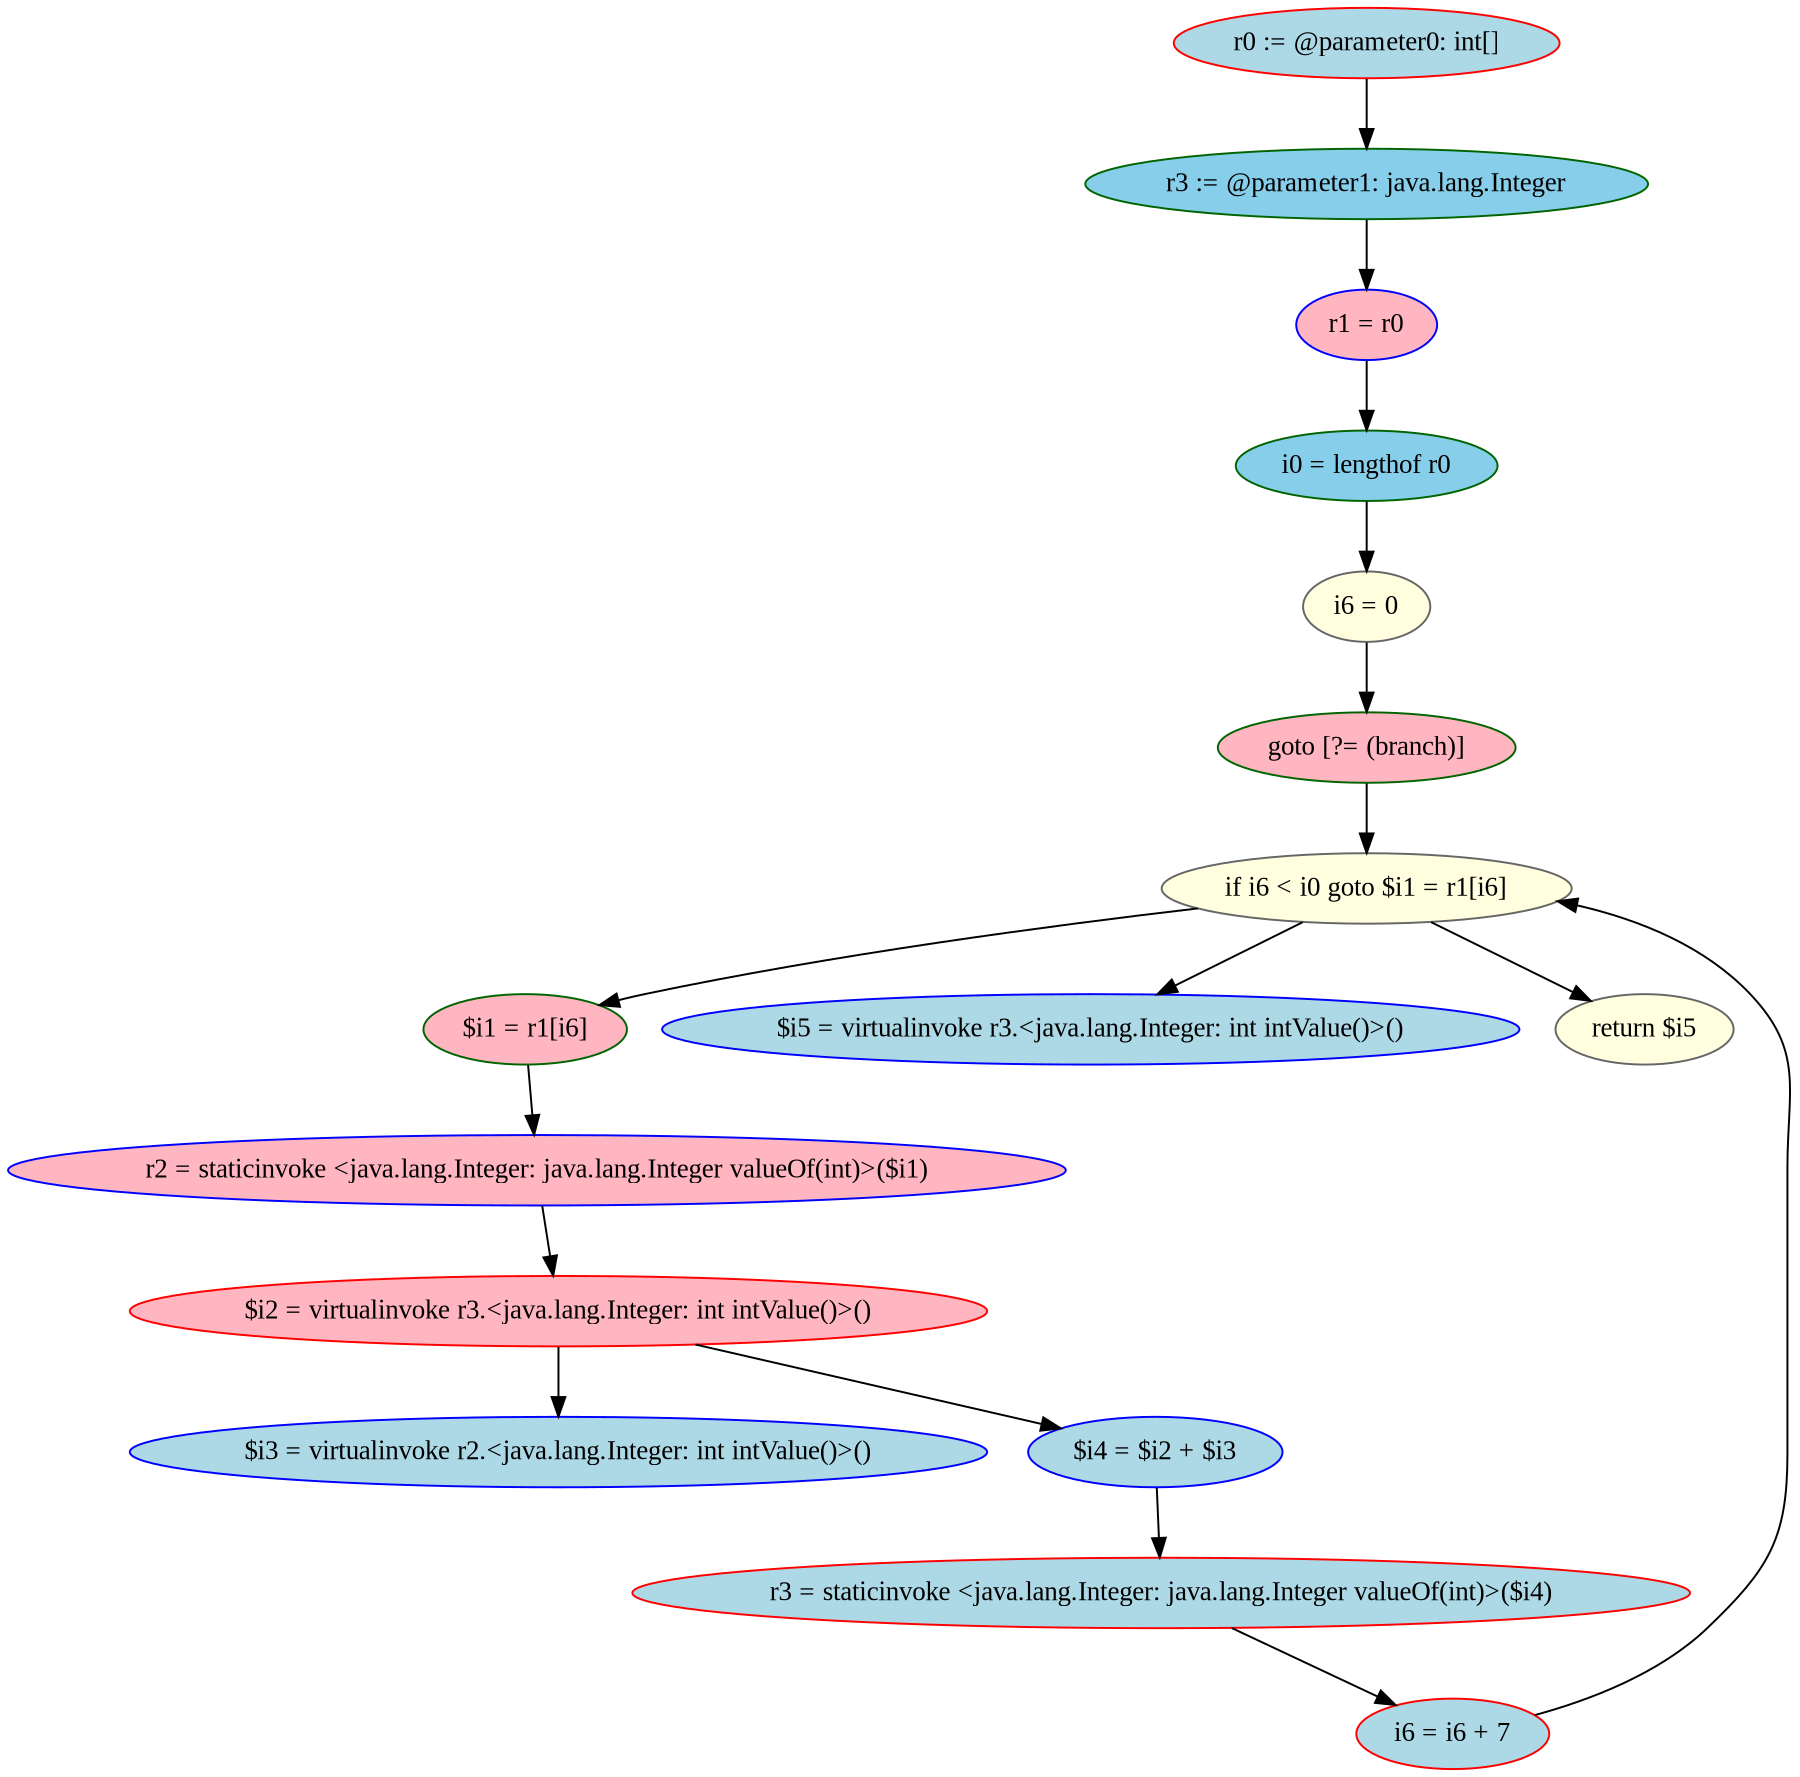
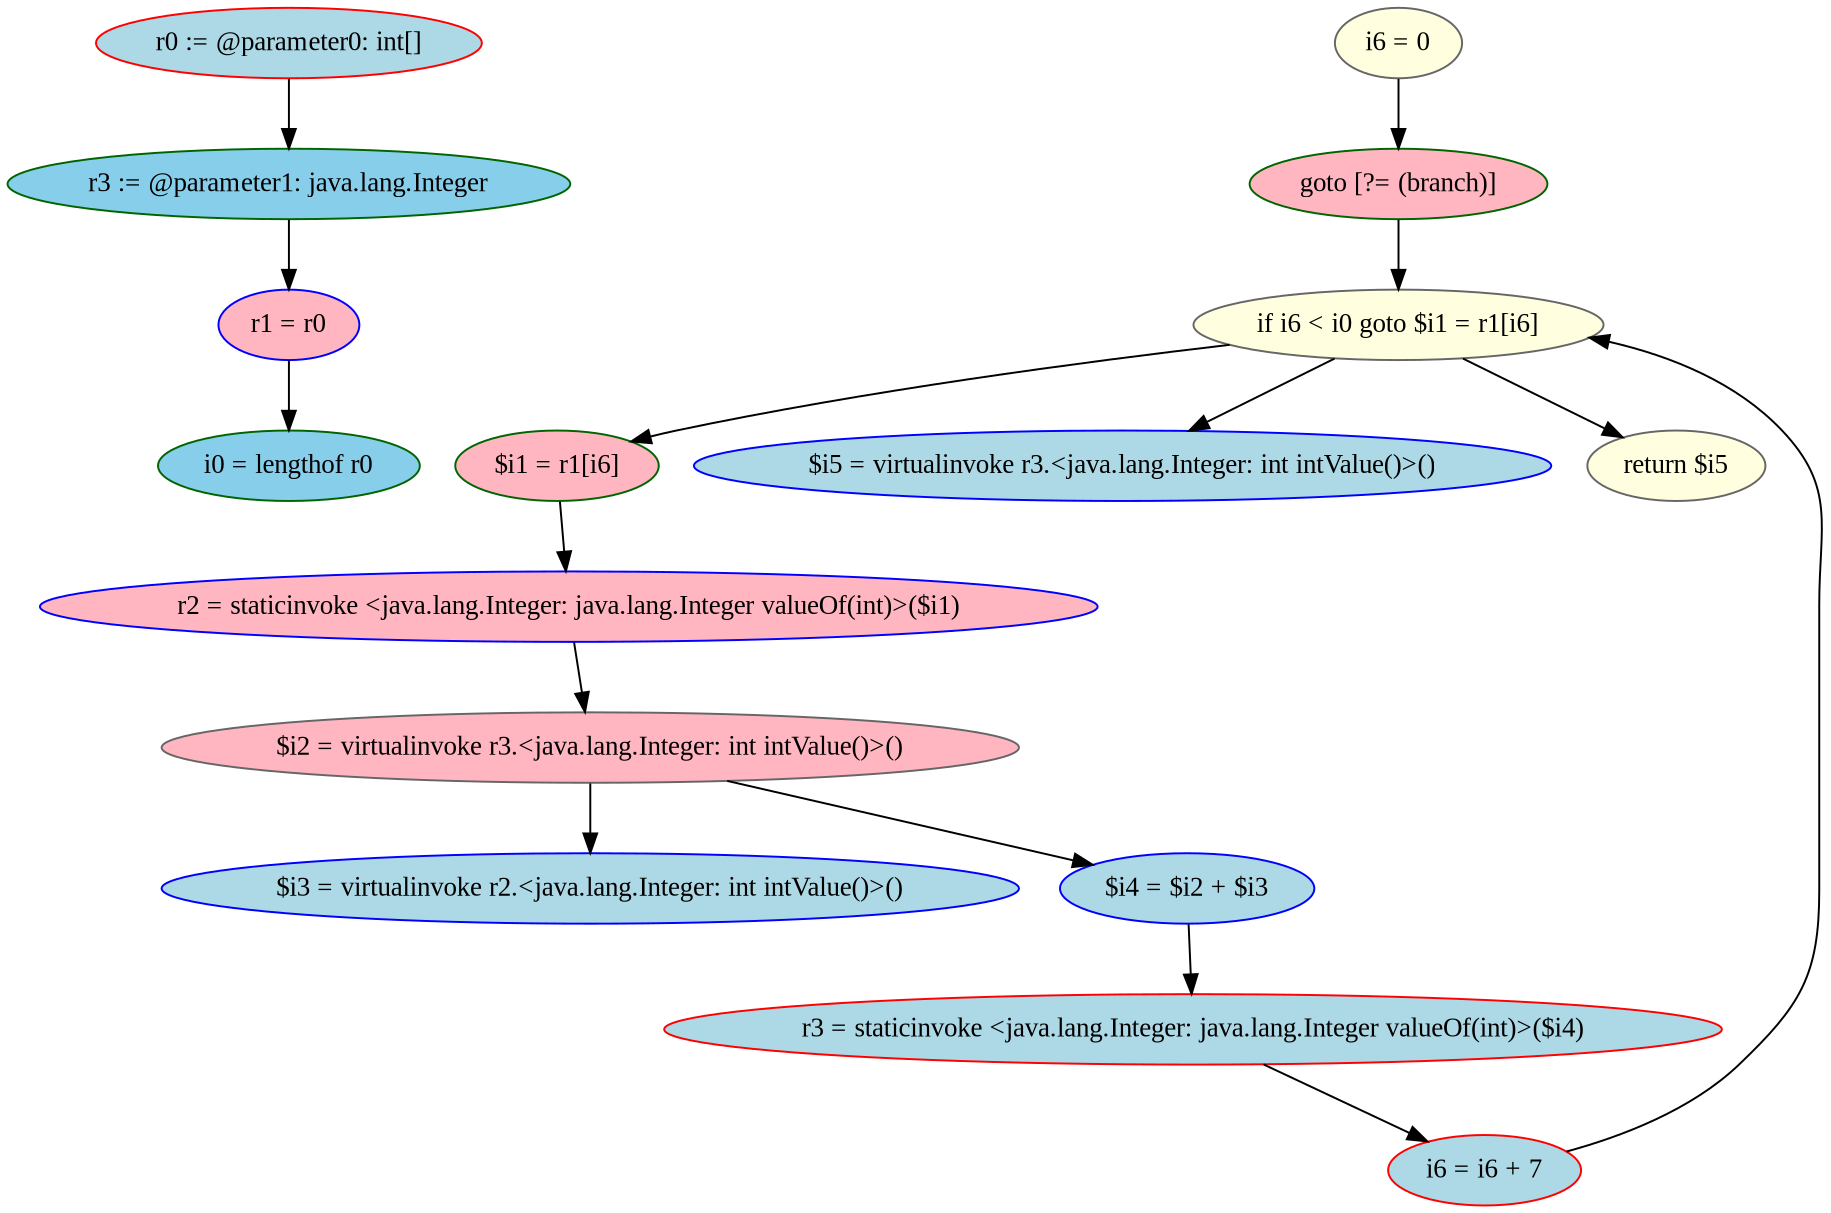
edge "i0 = lengthof r0" -> "i6 = 0": removed
node "$i2 = virtualinvoke r3.<java.lang.Integer: int intValue()>()": color red -> gray40
